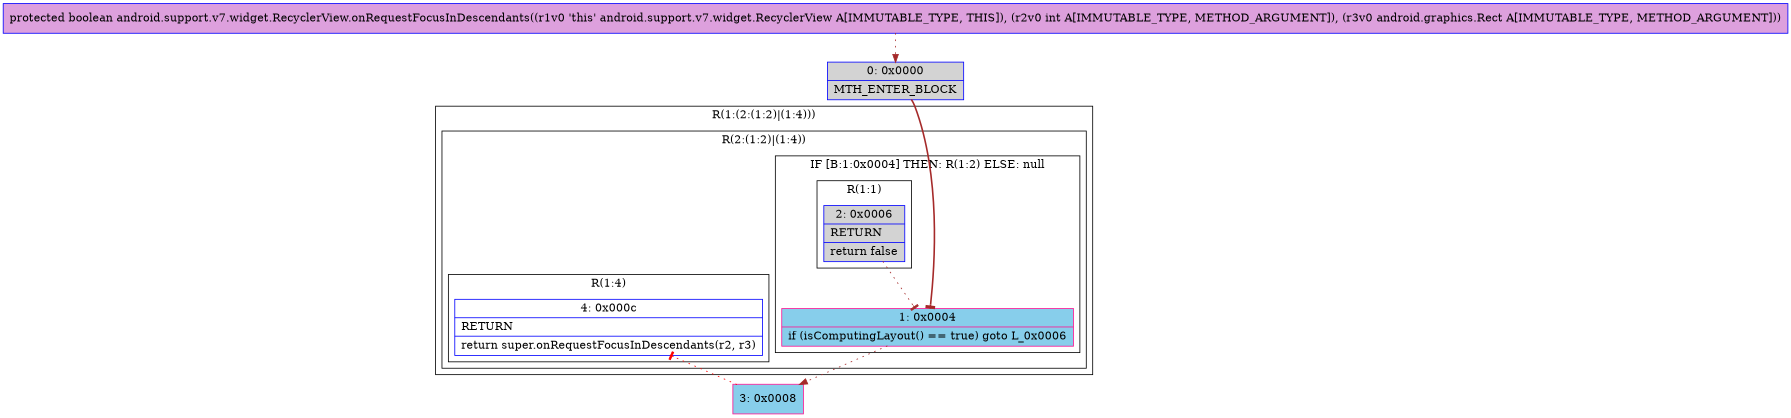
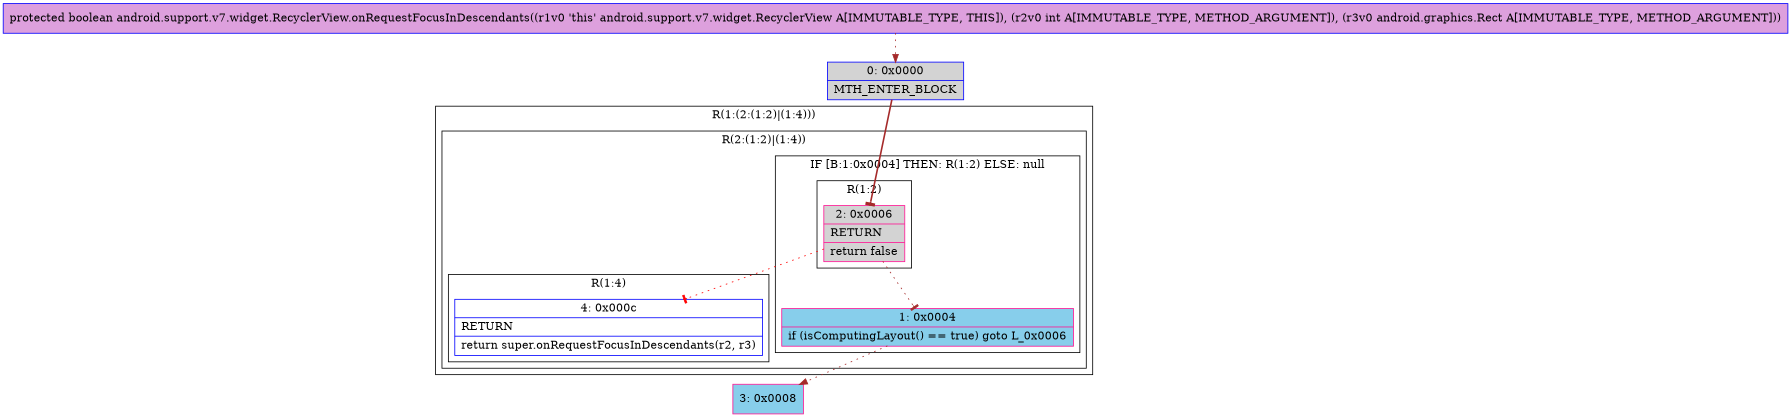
cluster "R(1:1)": label "R(1:1)" -> "R(1:2)"
edge "0: 0x0000" -> "1: 0x0004": now "0: 0x0000" -> "2: 0x0006"
node "2: 0x0006": color blue -> deeppink
edge "3: 0x0008" -> "4: 0x000c": now "2: 0x0006" -> "4: 0x000c"
